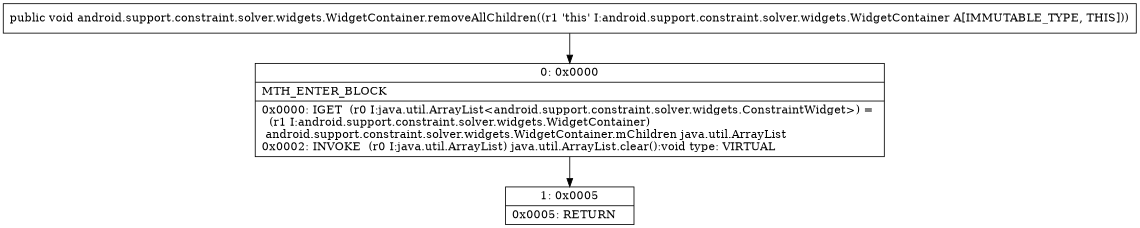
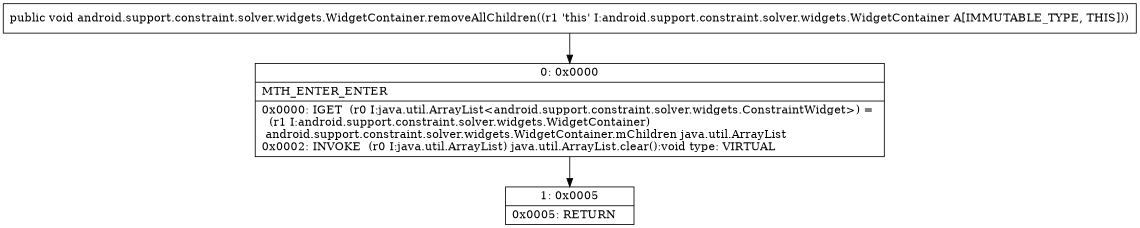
node "0: 0x0000": text "MTH_ENTER_BLOCK" -> "MTH_ENTER_ENTER"
